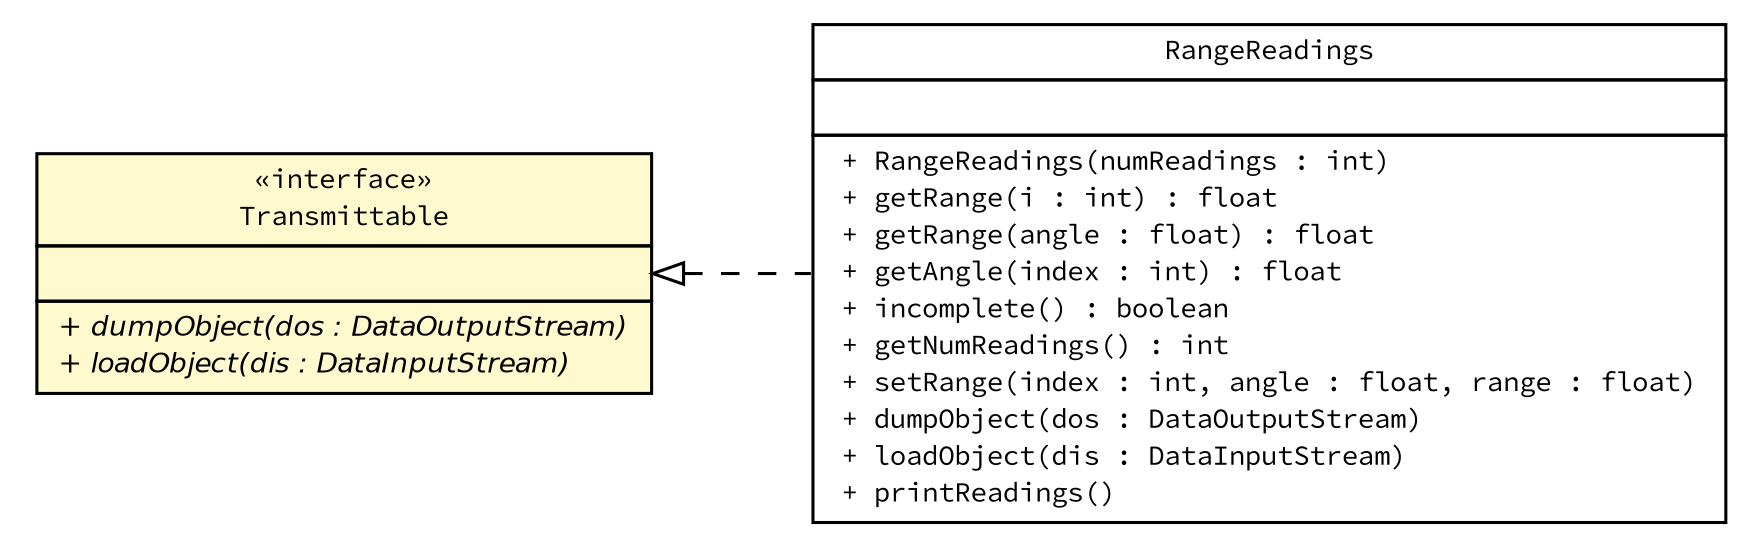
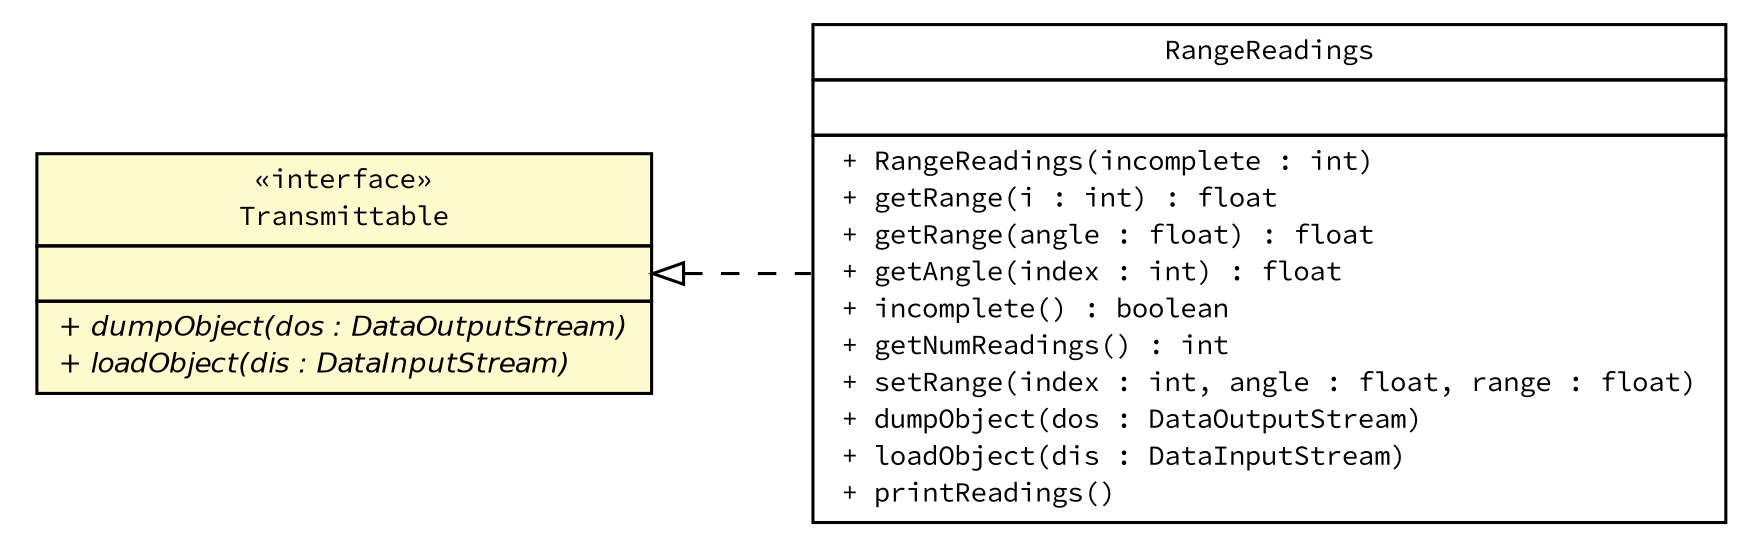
node "RangeReadings": text "+ RangeReadings(numReadings : int)" -> "+ RangeReadings(incomplete : int)"
